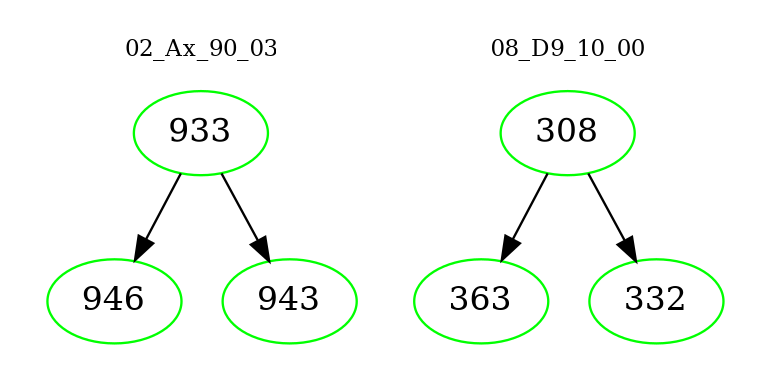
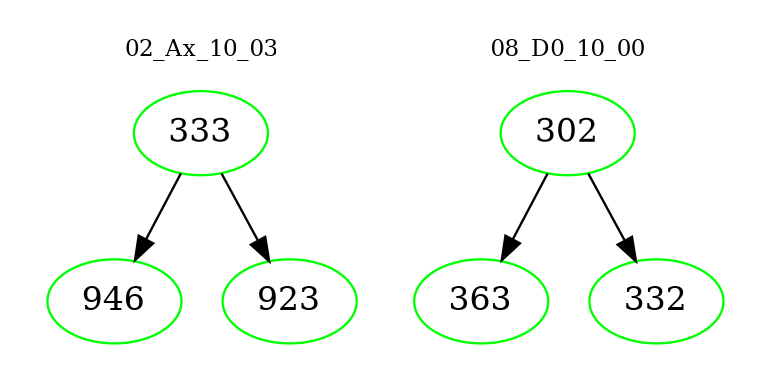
cluster "02_Ax_90_03": label "02_Ax_90_03" -> "02_Ax_10_03"
cluster "08_D9_10_00": label "08_D9_10_00" -> "08_D0_10_00"
node "933": label "933" -> "333"
node "308": label "308" -> "302"
node "943": label "943" -> "923"
